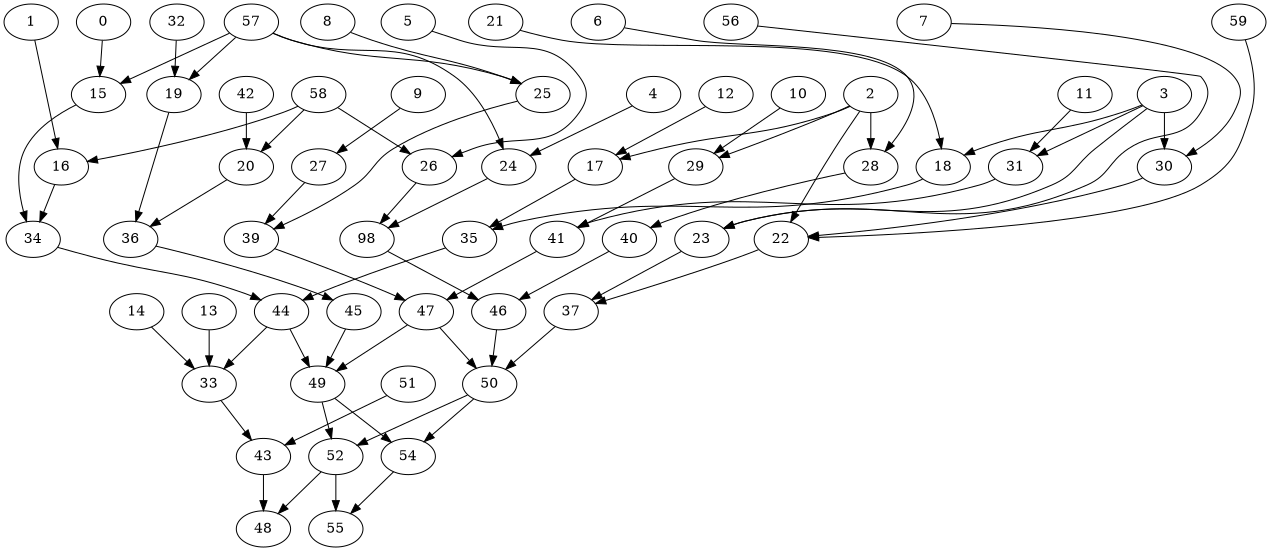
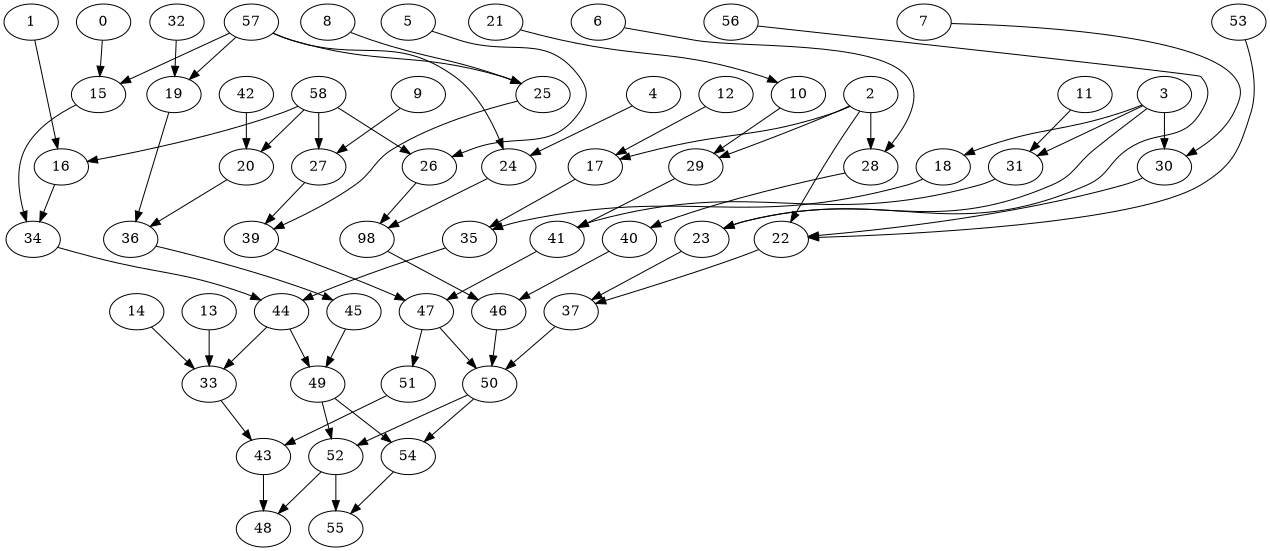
node "59": label "59" -> "53"
edge "21" -> "18": now "21" -> "10"
edge "58" -> "27": added
edge "47" -> "49": now "47" -> "51"
